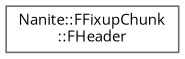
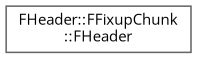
node "Nanite::FFixupChunk ::FHeader": label "Nanite::FFixupChunk ::FHeader" -> "FHeader::FFixupChunk ::FHeader"
